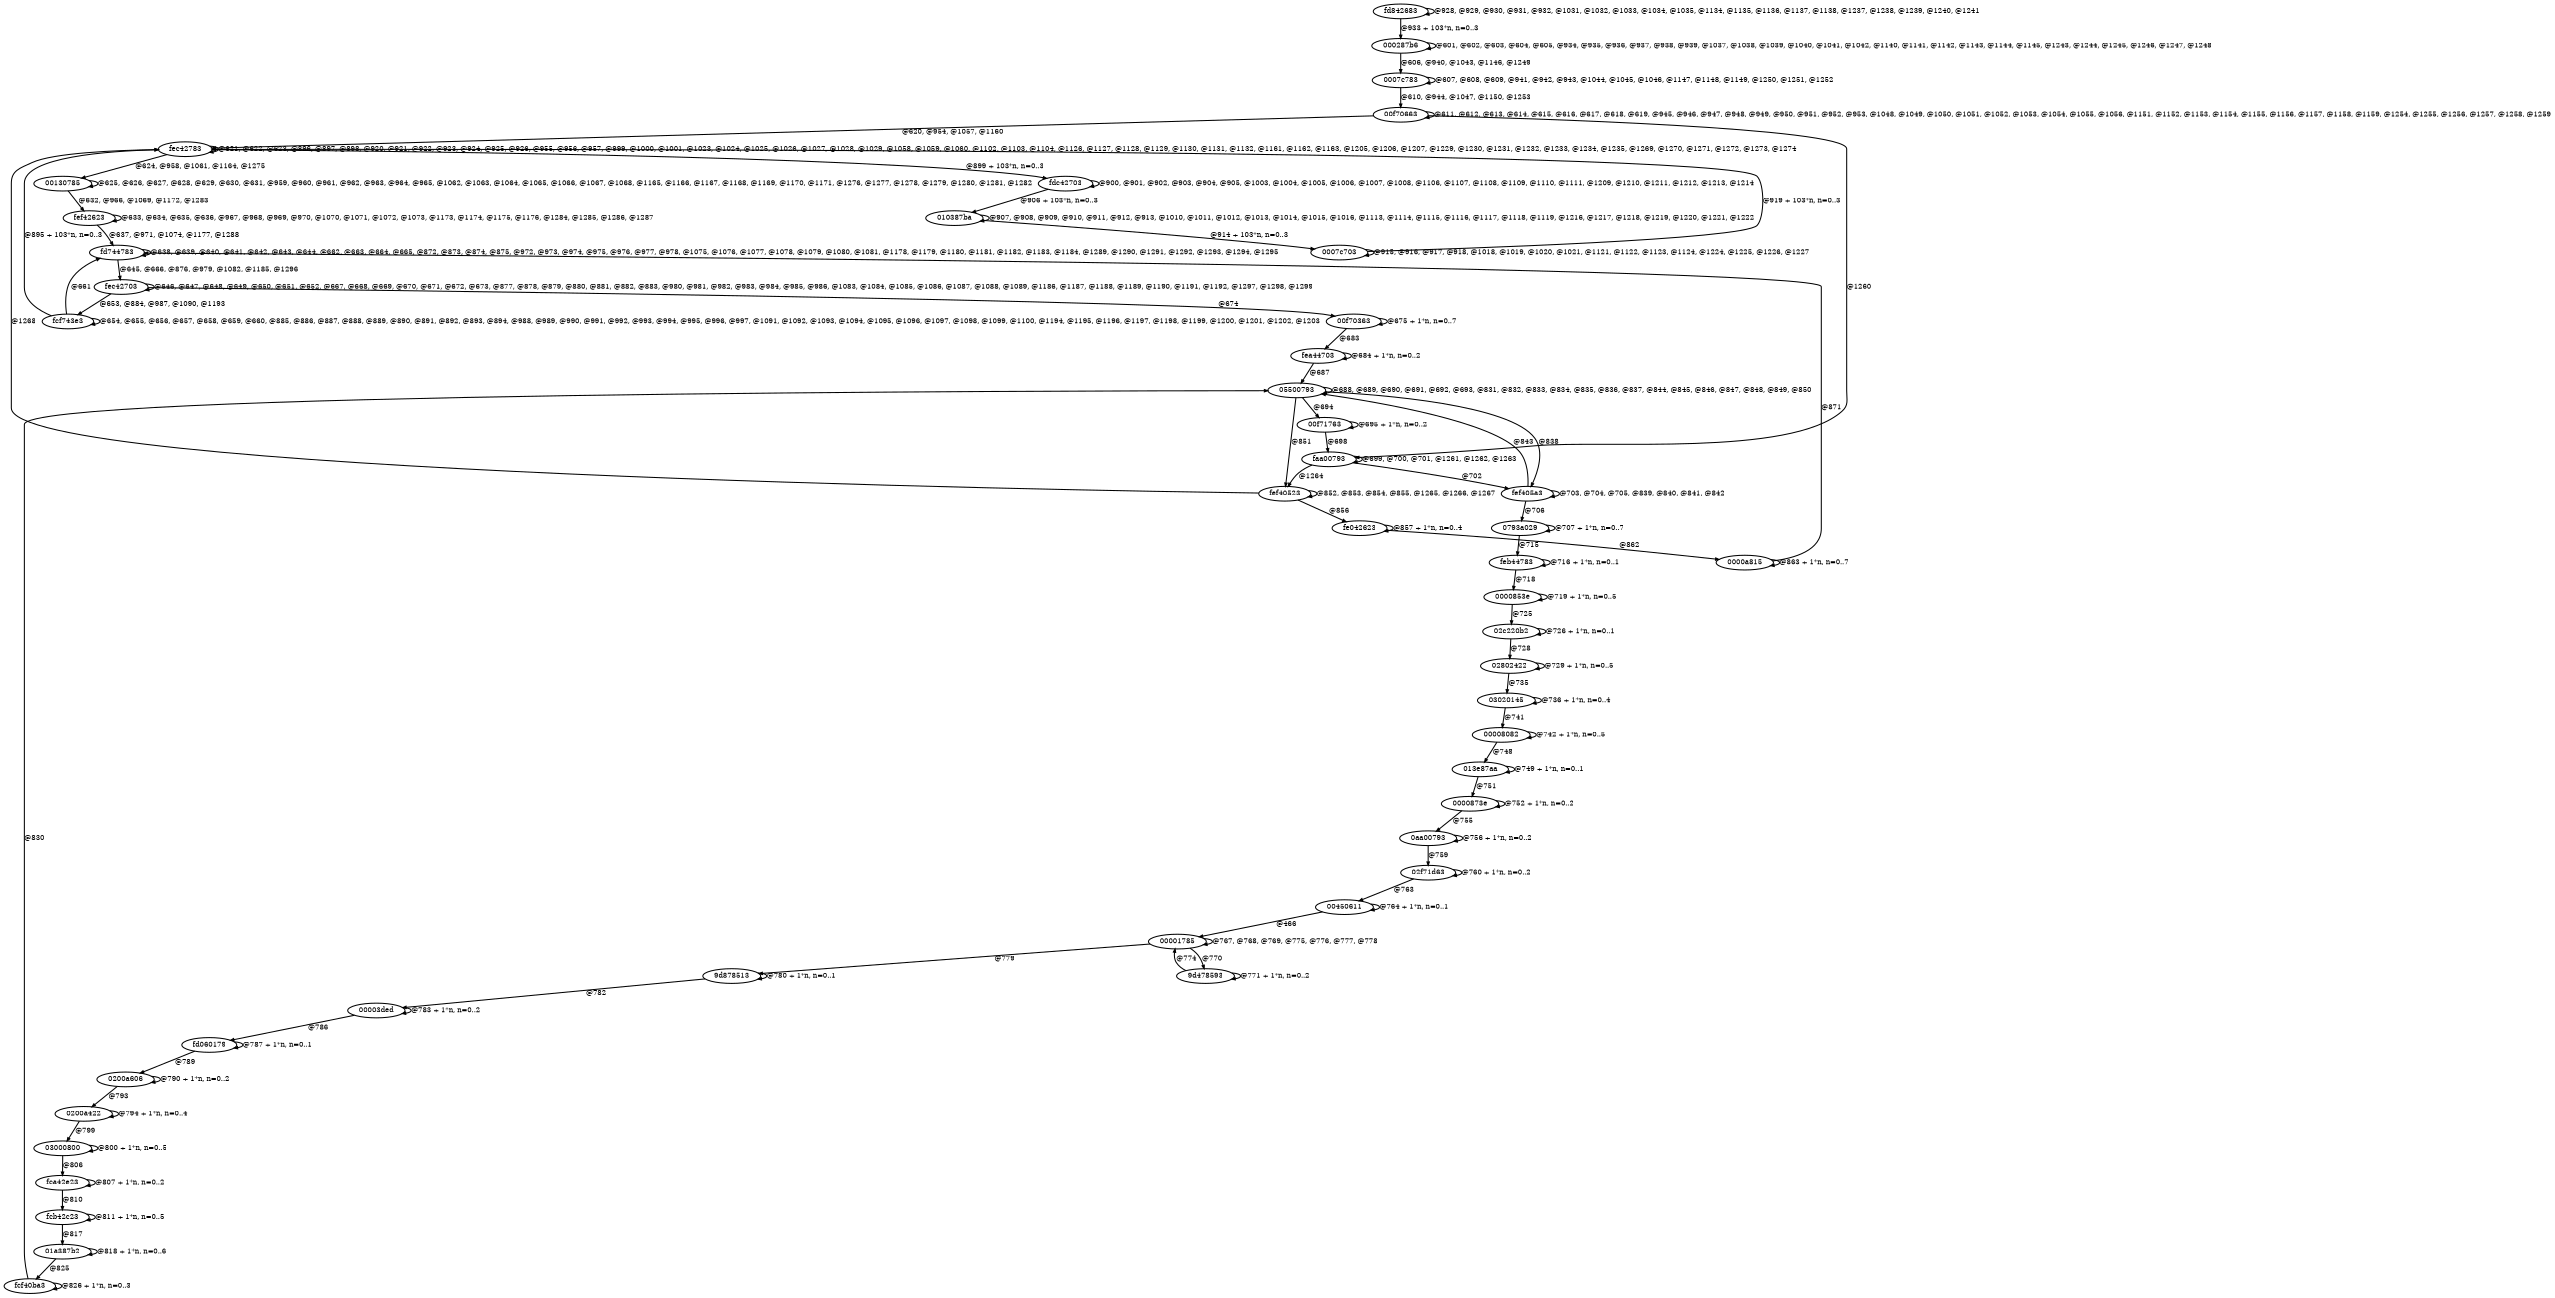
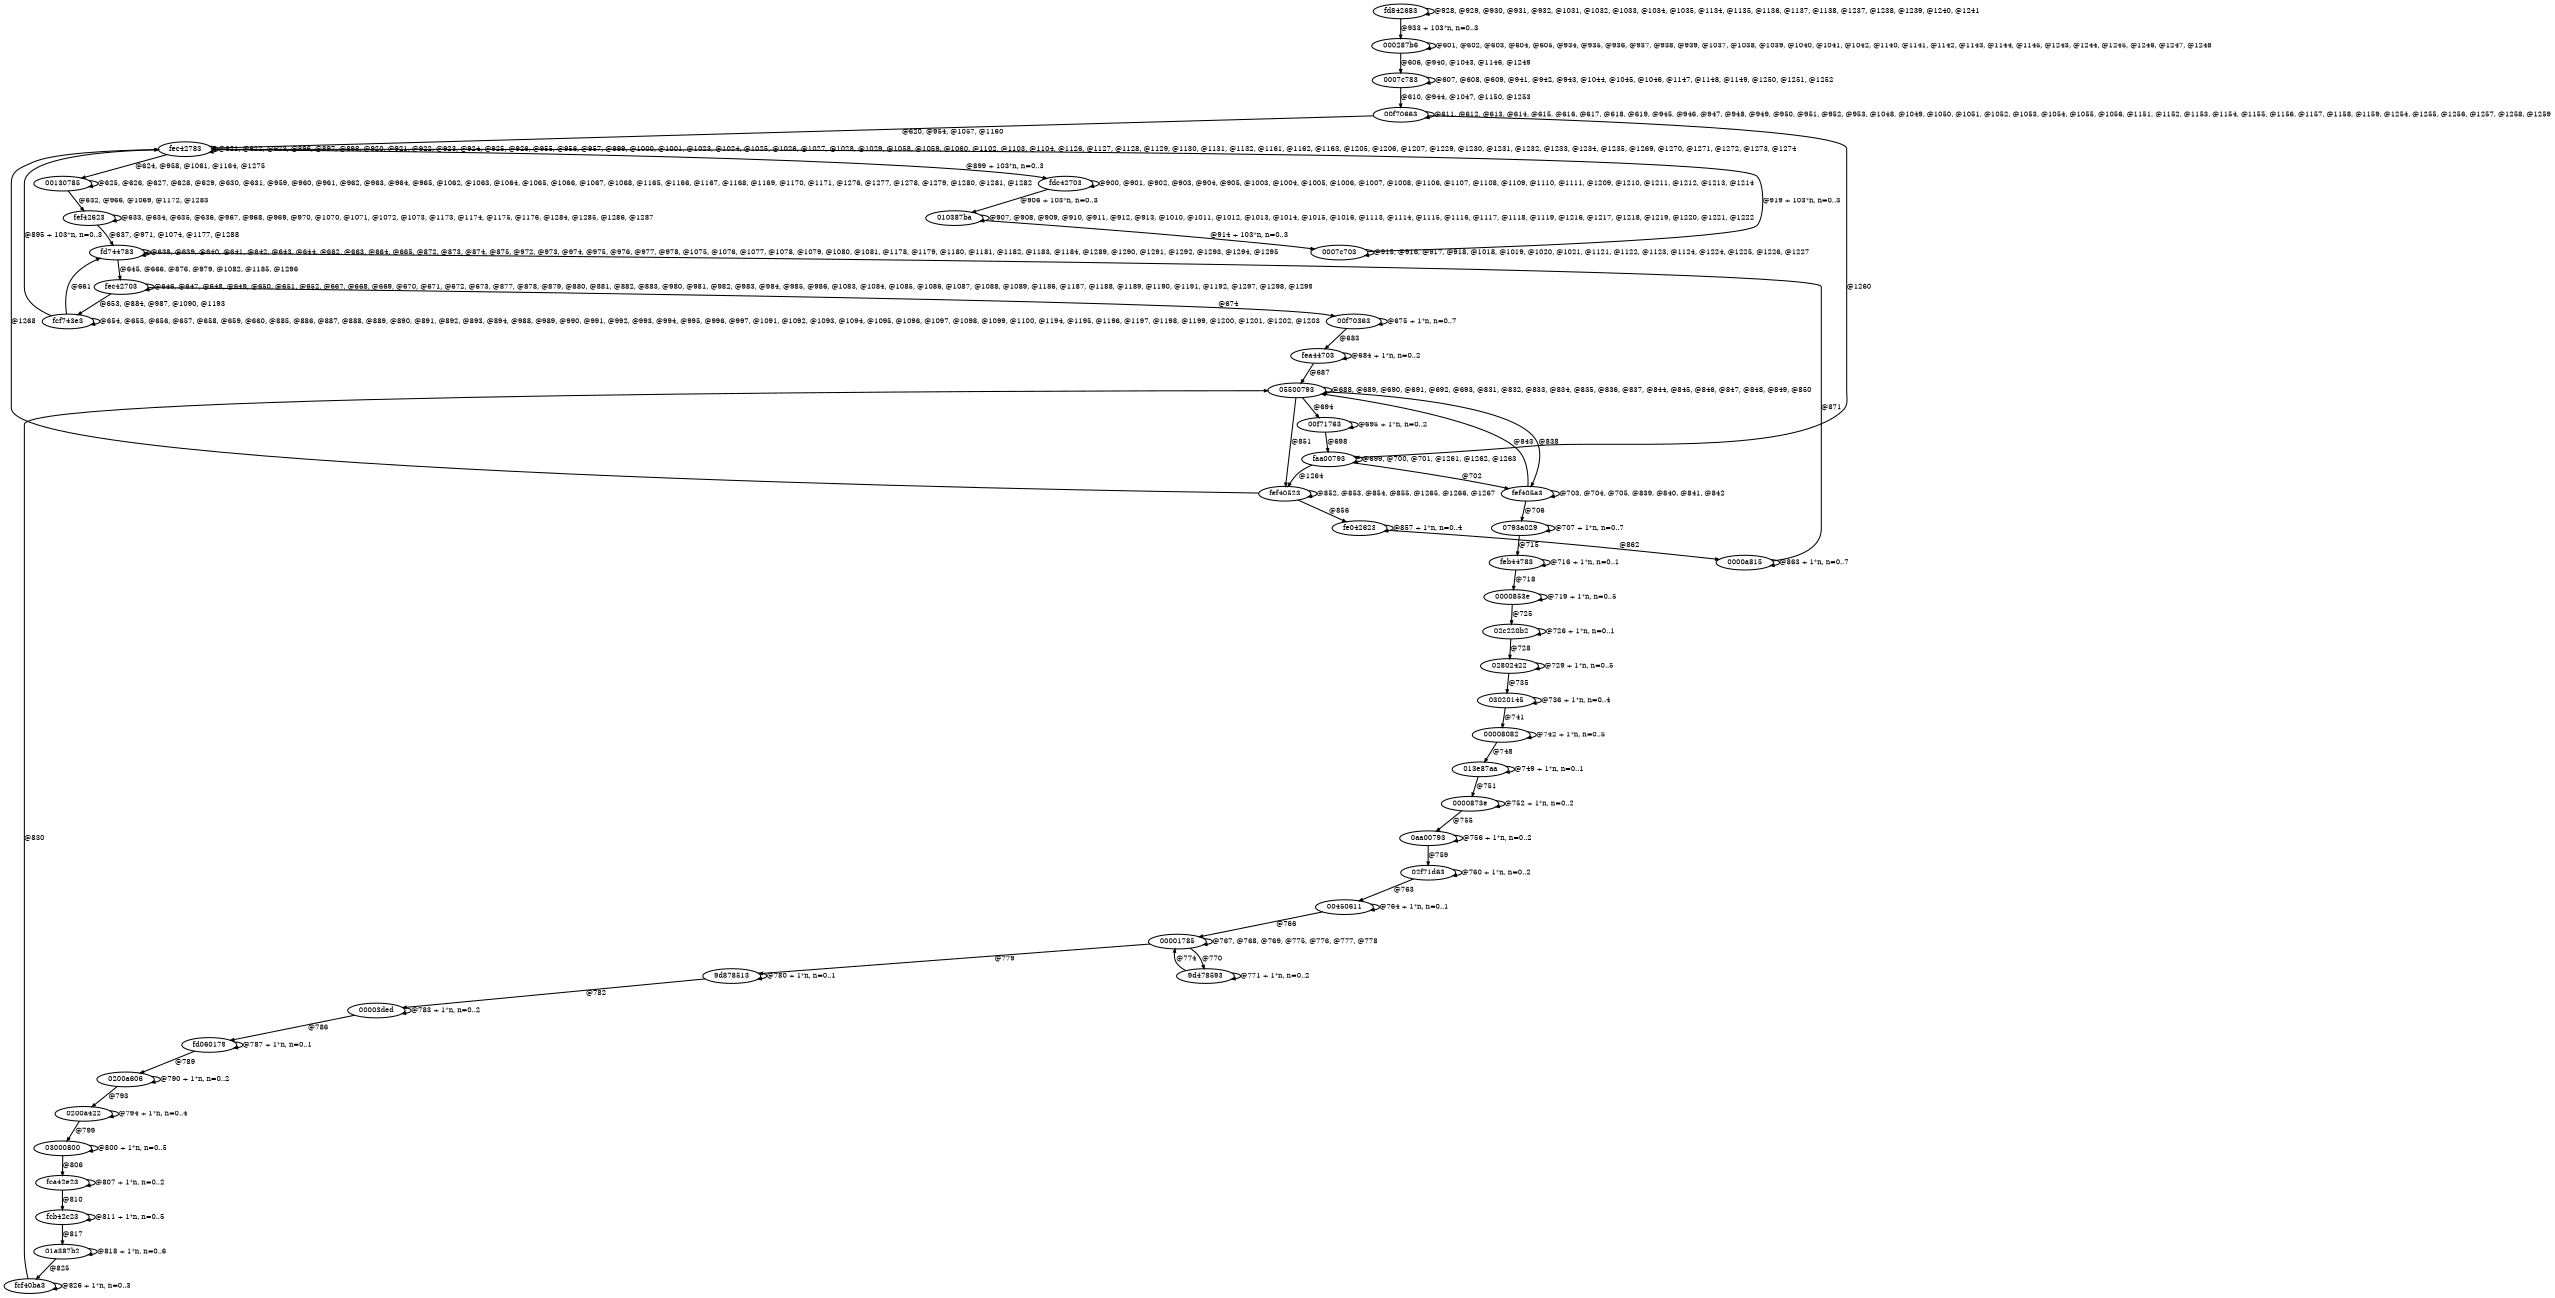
edge "00450611" -> "00001785": label "@466" -> "@766"
